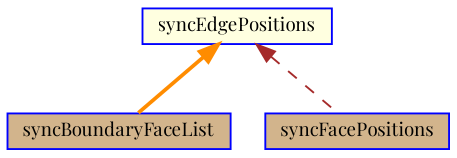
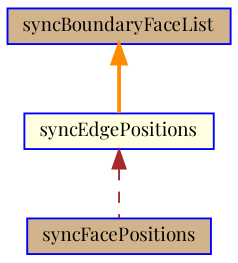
edge "syncBoundaryFaceList" -> "syncEdgePositions": reversed
